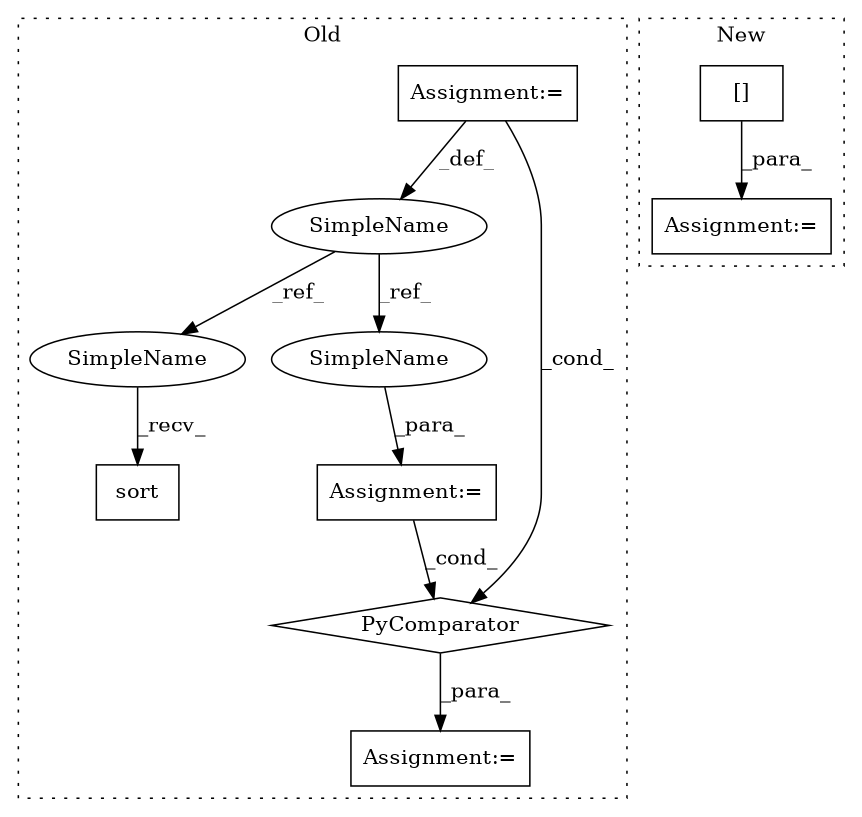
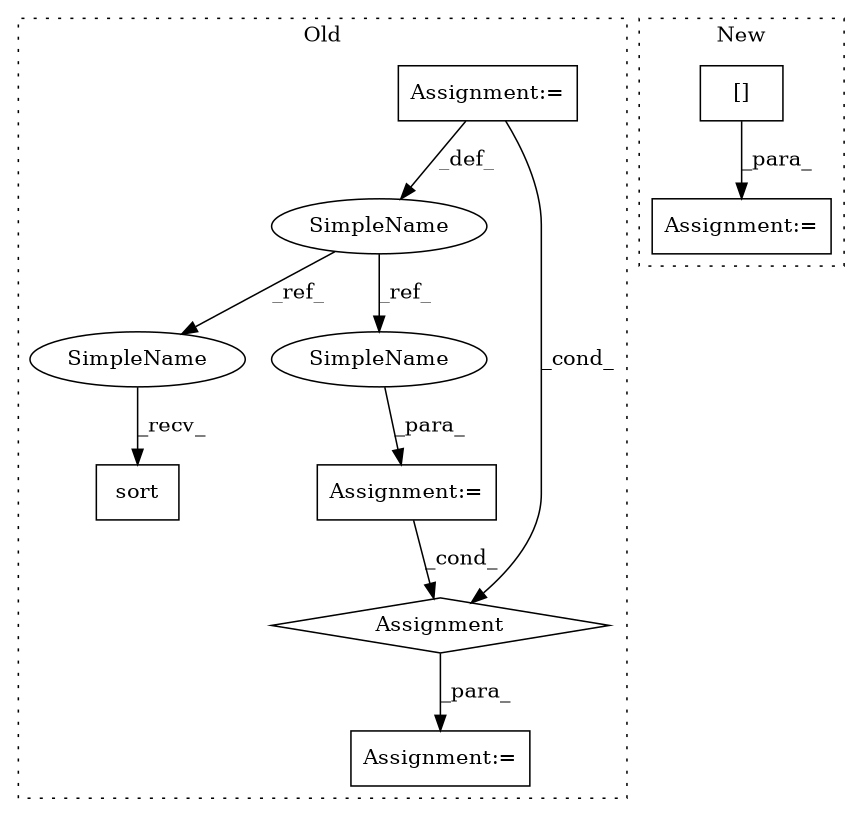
node "PyComparator": label "PyComparator" -> "Assignment"
